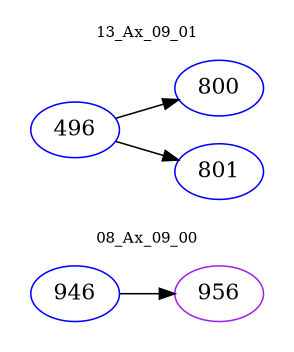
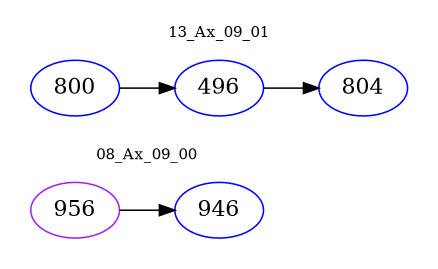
edge "496" -> "800": reversed
node "801": label "801" -> "804"
edge "946" -> "956": reversed
